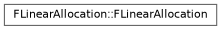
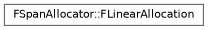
node "FLinearAllocation::FLinearAllocation": label "FLinearAllocation::FLinearAllocation" -> "FSpanAllocator::FLinearAllocation"
